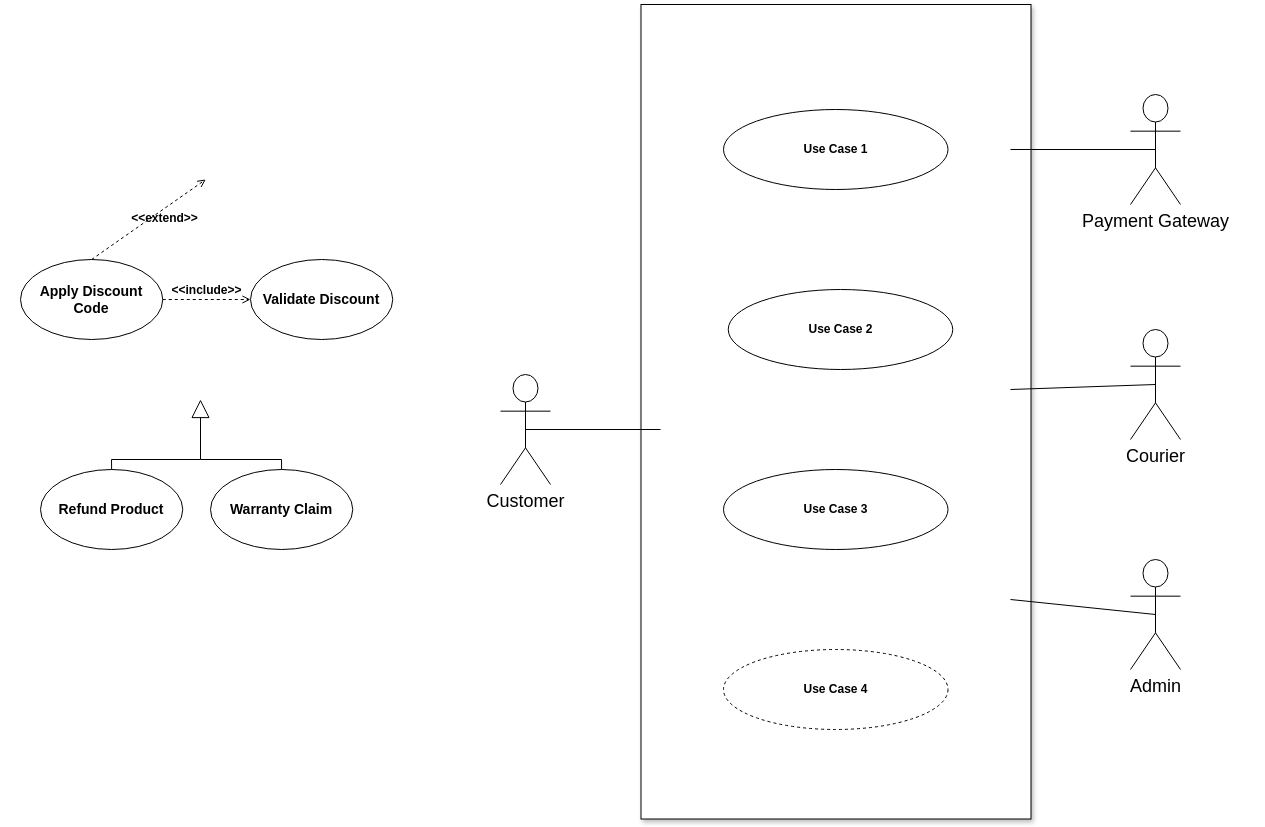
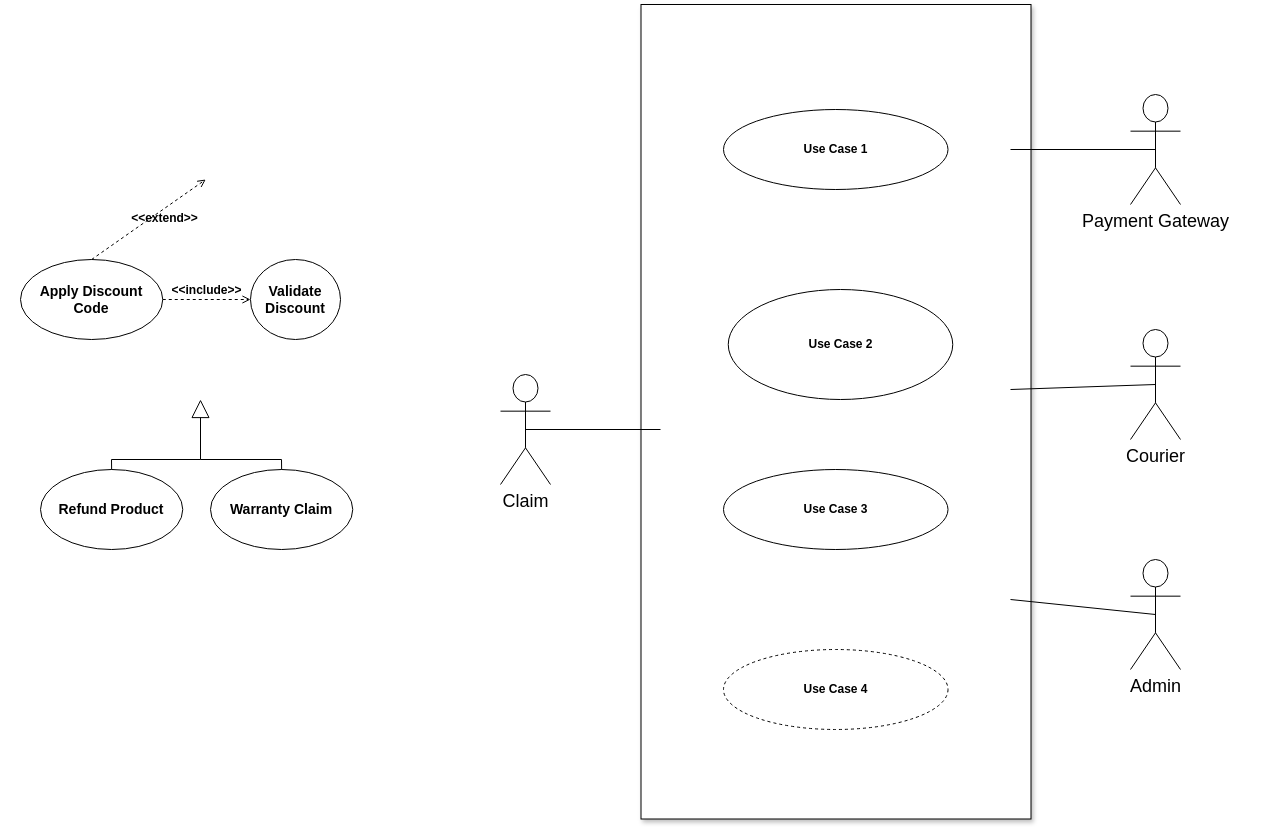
node "Validate Discount": size 142x80 -> 90x80
node "Use Case 2": size 225x80 -> 225x110
node "Customer": label "Customer" -> "Claim"
